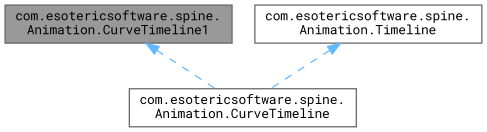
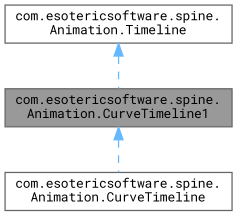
edge "com.esotericsoftware.spine. Animation.CurveTimeline" -> "com.esotericsoftware.spine. Animation.Timeline": now "com.esotericsoftware.spine. Animation.CurveTimeline1" -> "com.esotericsoftware.spine. Animation.Timeline"
